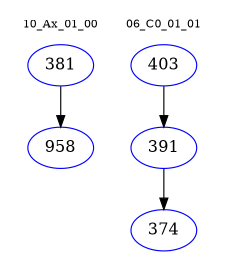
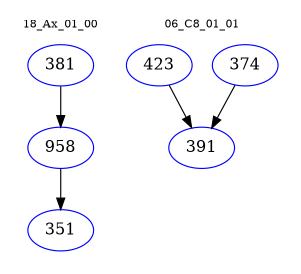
cluster "10_Ax_01_00": label "10_Ax_01_00" -> "18_Ax_01_00"
cluster "06_C0_01_01": label "06_C0_01_01" -> "06_C8_01_01"
node "403": label "403" -> "423"
edge "391" -> "374": reversed
node "351": added
